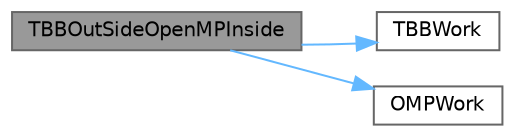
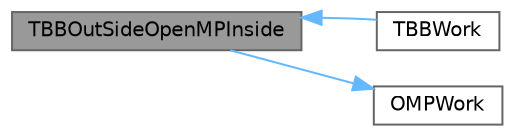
edge "TBBOutSideOpenMPInside" -> "TBBWork": reversed
